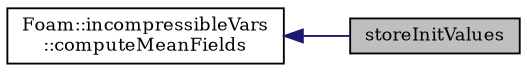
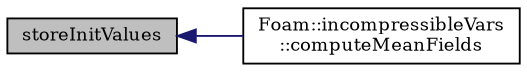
edge "storeInitValues" -> "Foam::incompressibleVars ::computeMeanFields": reversed
